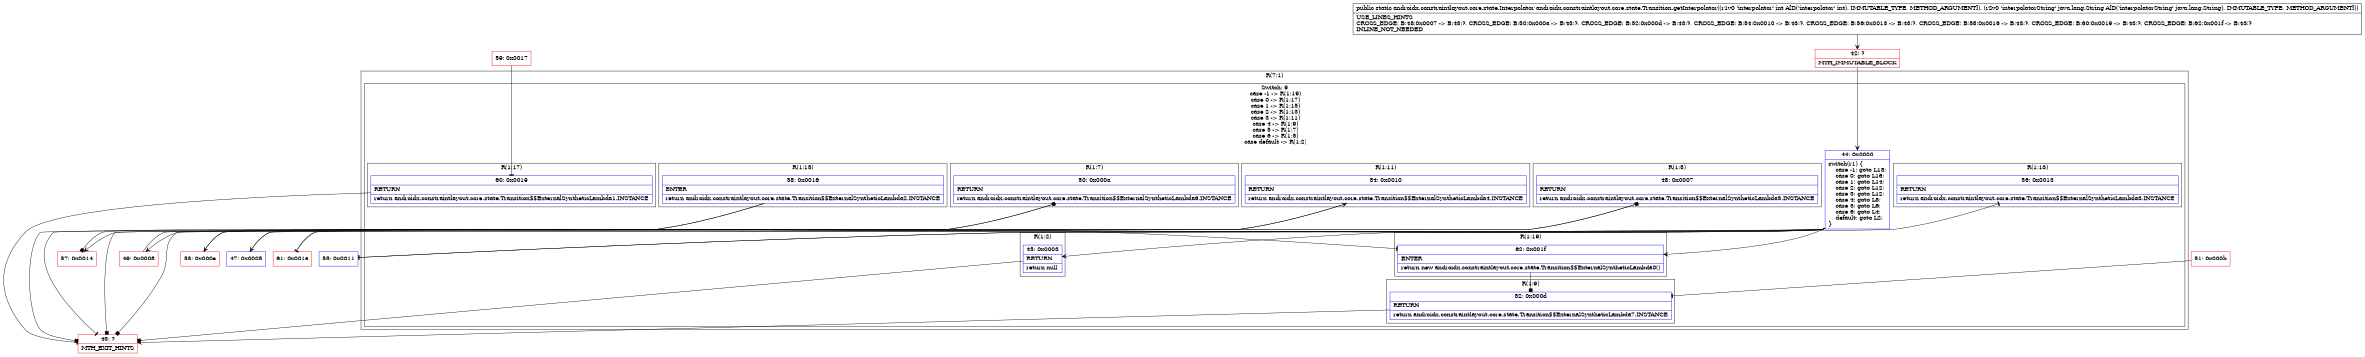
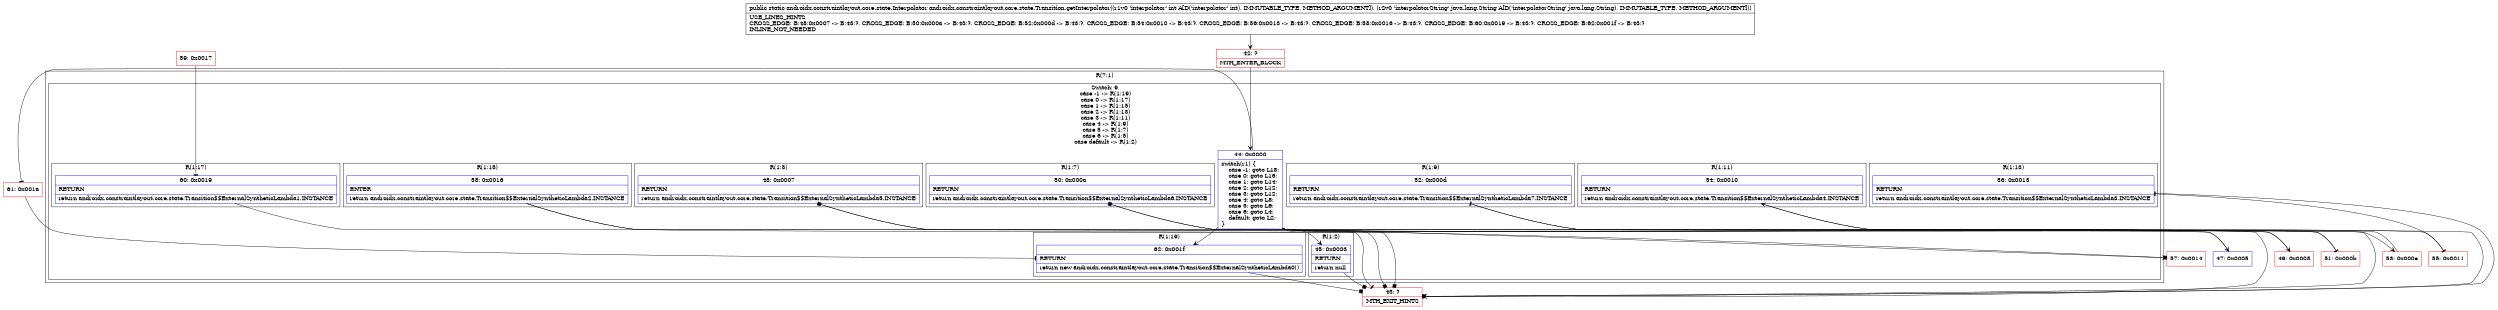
node "42: ?": text "MTH_IMMUTABLE_BLOCK" -> "MTH_ENTER_BLOCK"
edge "44: 0x0000" -> "51: 0x000b": added
node "55: 0x0011": color blue -> red
node "62: 0x001f": text "ENTER" -> "RETURN"
edge "62: 0x001f" -> "52: 0x000d": now "62: 0x001f" -> "43: ?"
edge "56: 0x0013" -> "43: ?": added
